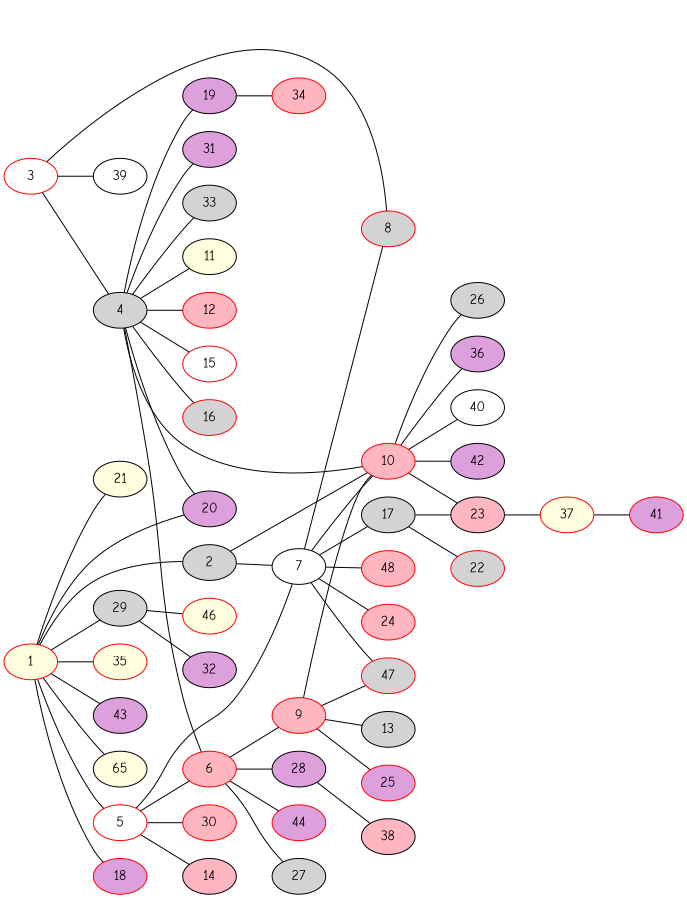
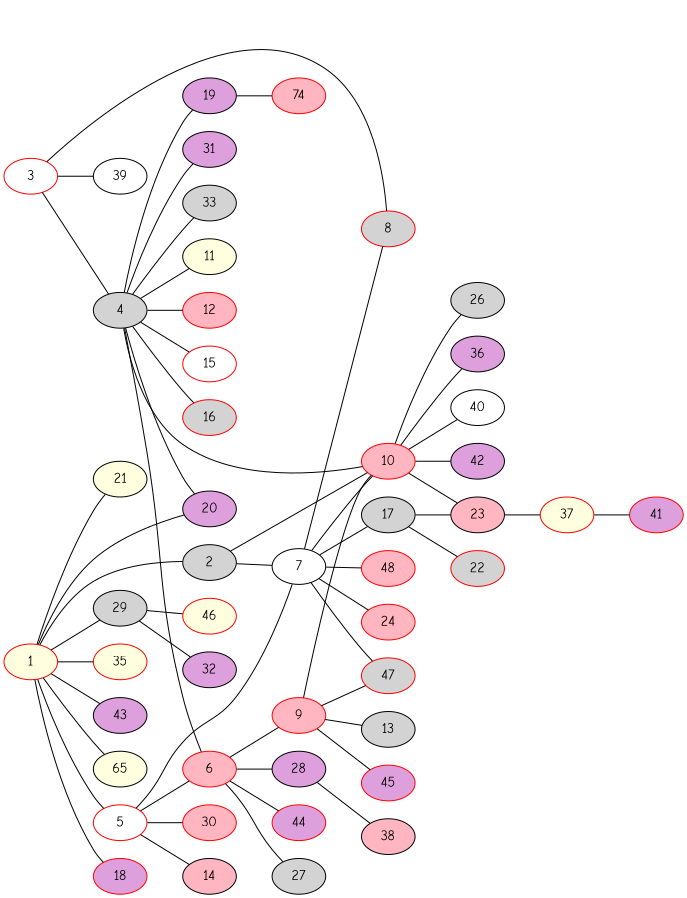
node "34": label "34" -> "74"
node "25": label "25" -> "45"
